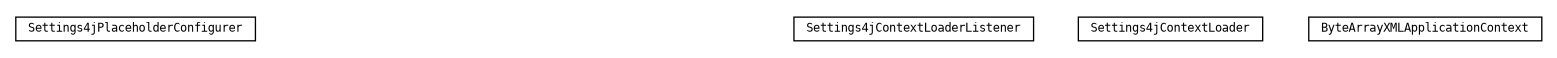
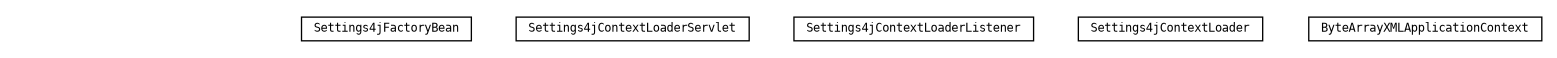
node "Settings4jPlaceholderConfigurer": removed
node "Settings4jFactoryBean": added
node "Settings4jContextLoaderServlet": added
